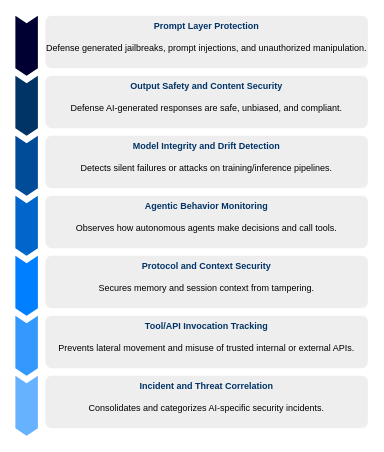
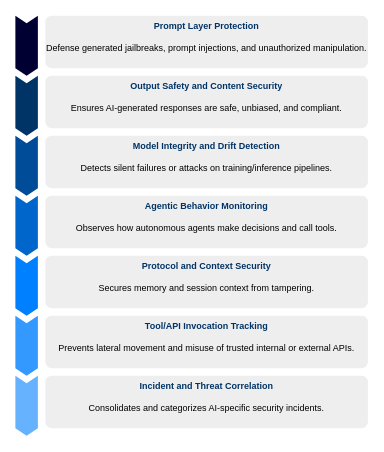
node "Output Safety and Content Security Defense AI-generated responses are safe, unbiased, and compliant.": label "Output Safety and Content Security Defense AI-generated responses are safe, unbiased, and compliant." -> "Output Safety and Content Security Ensures AI-generated responses are safe, unbiased, and compliant."
